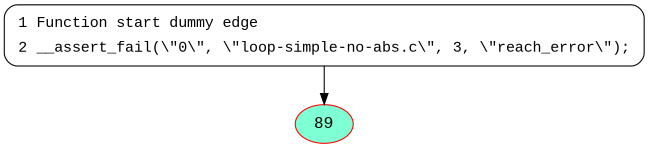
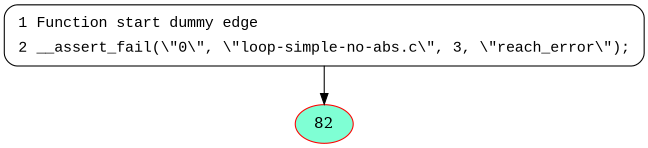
node "89": label "89" -> "82"
